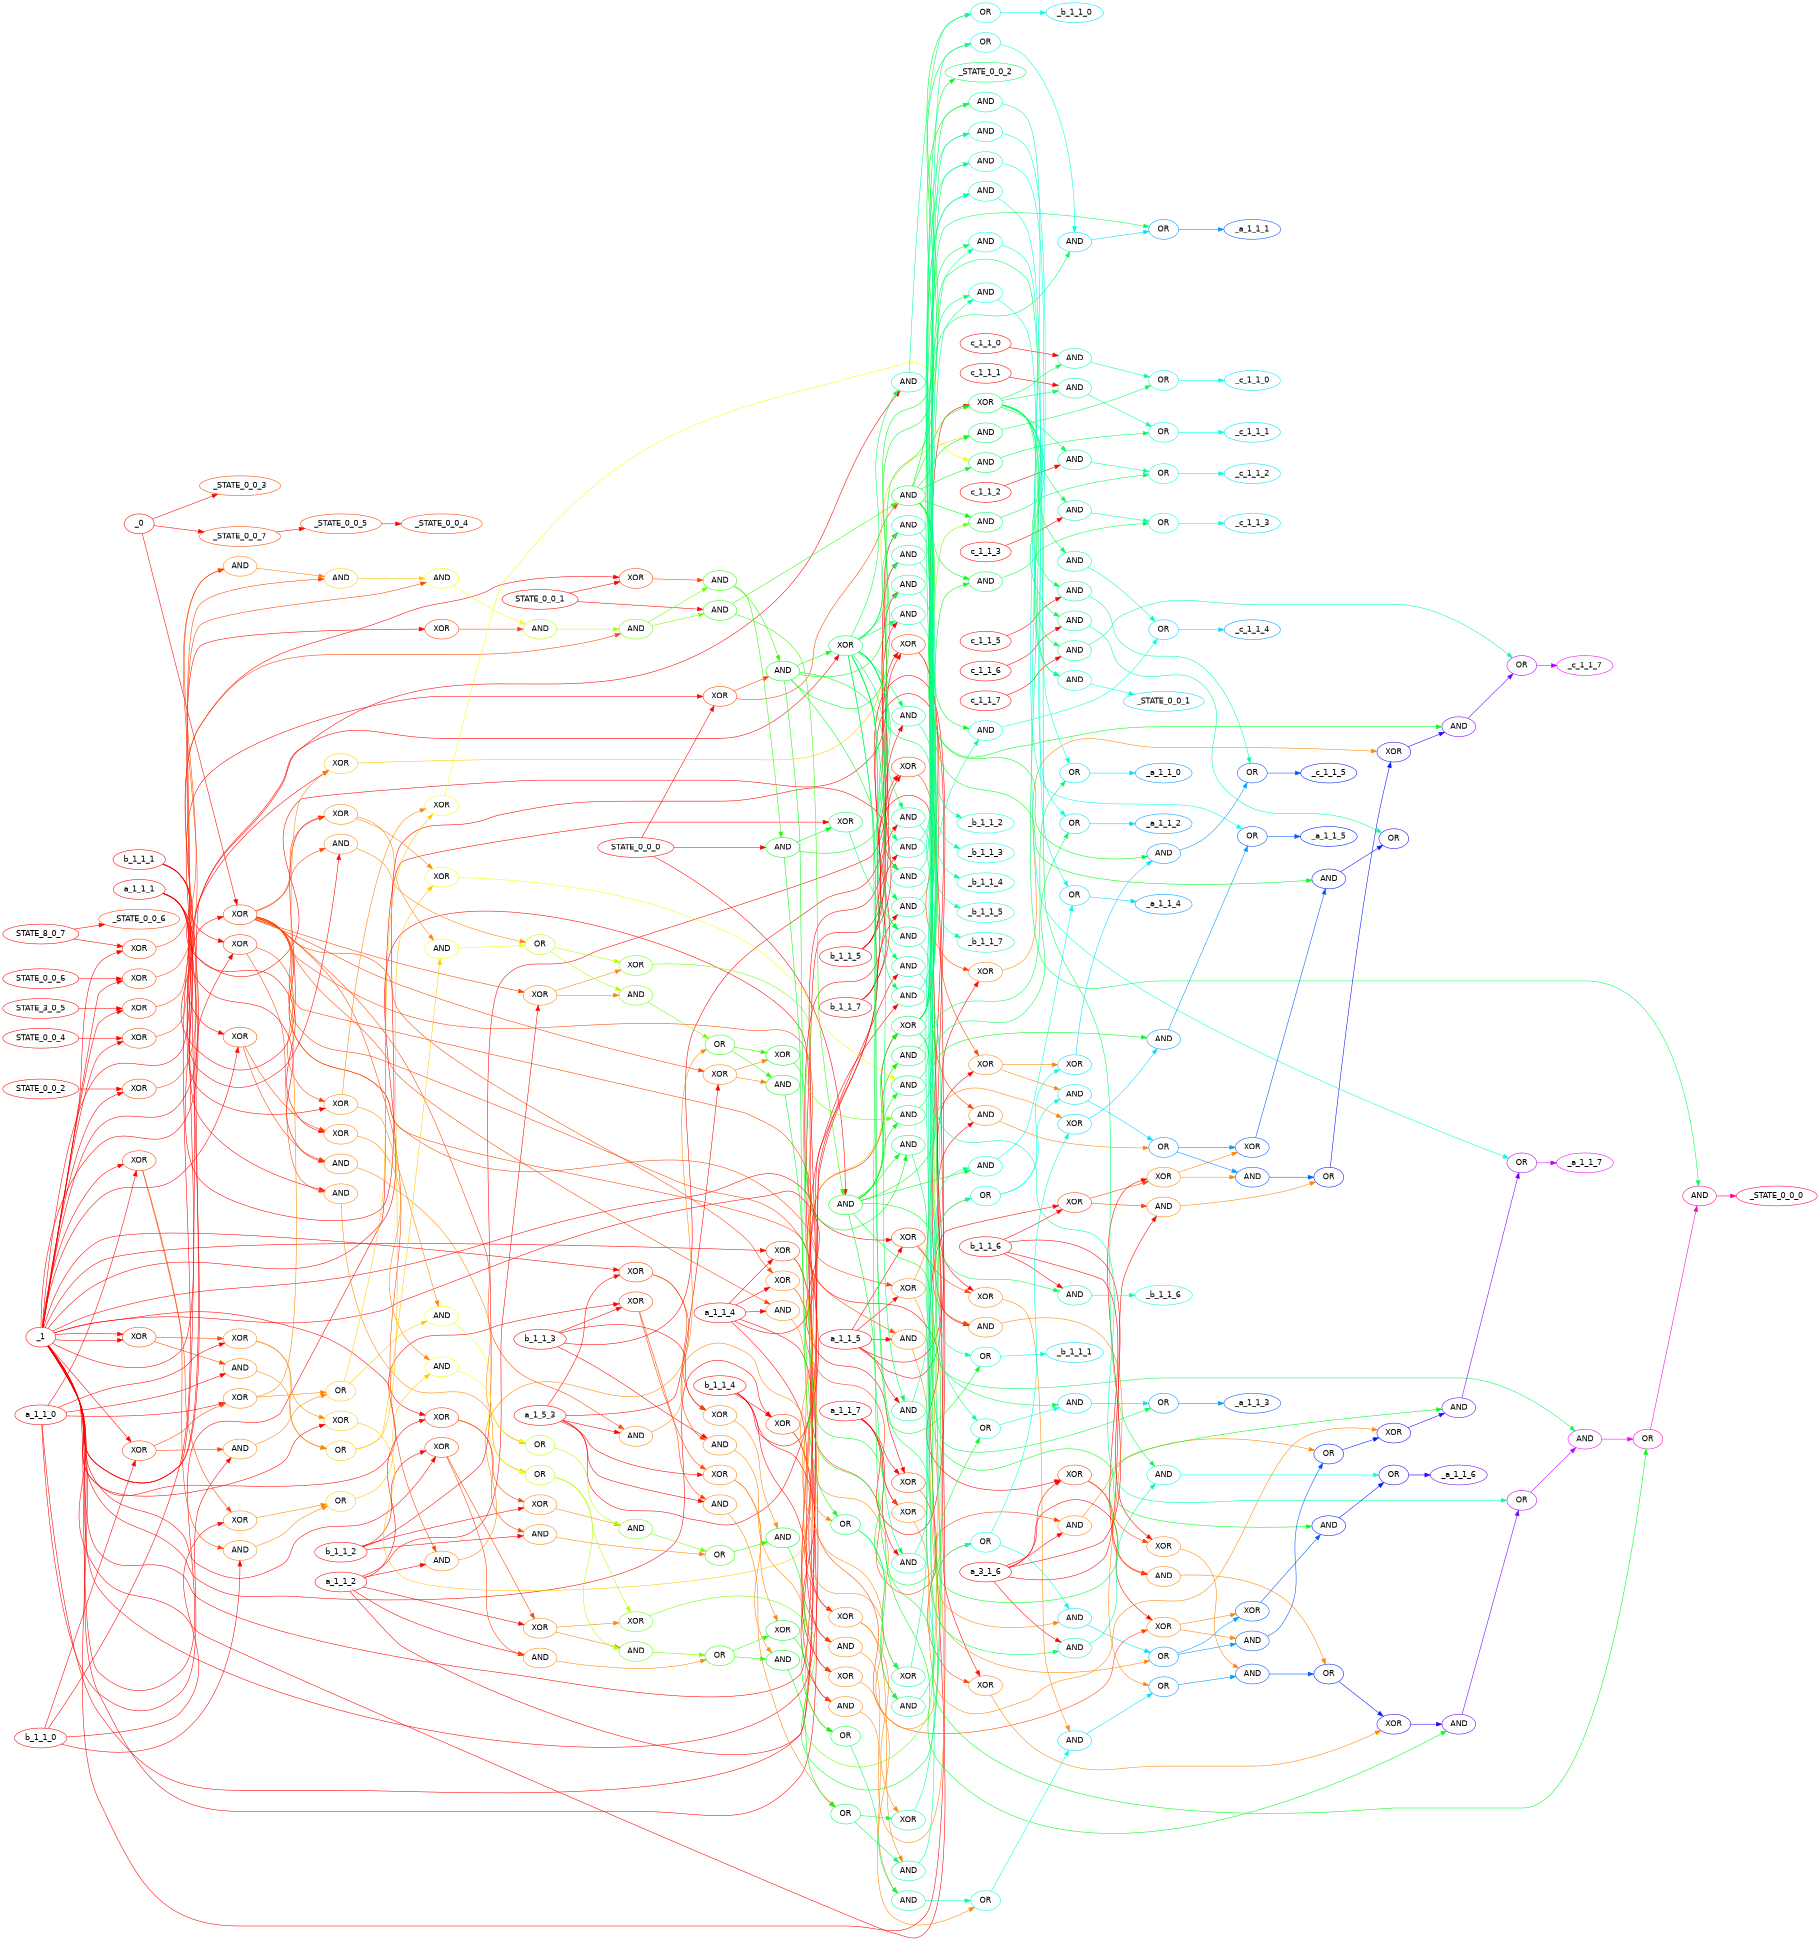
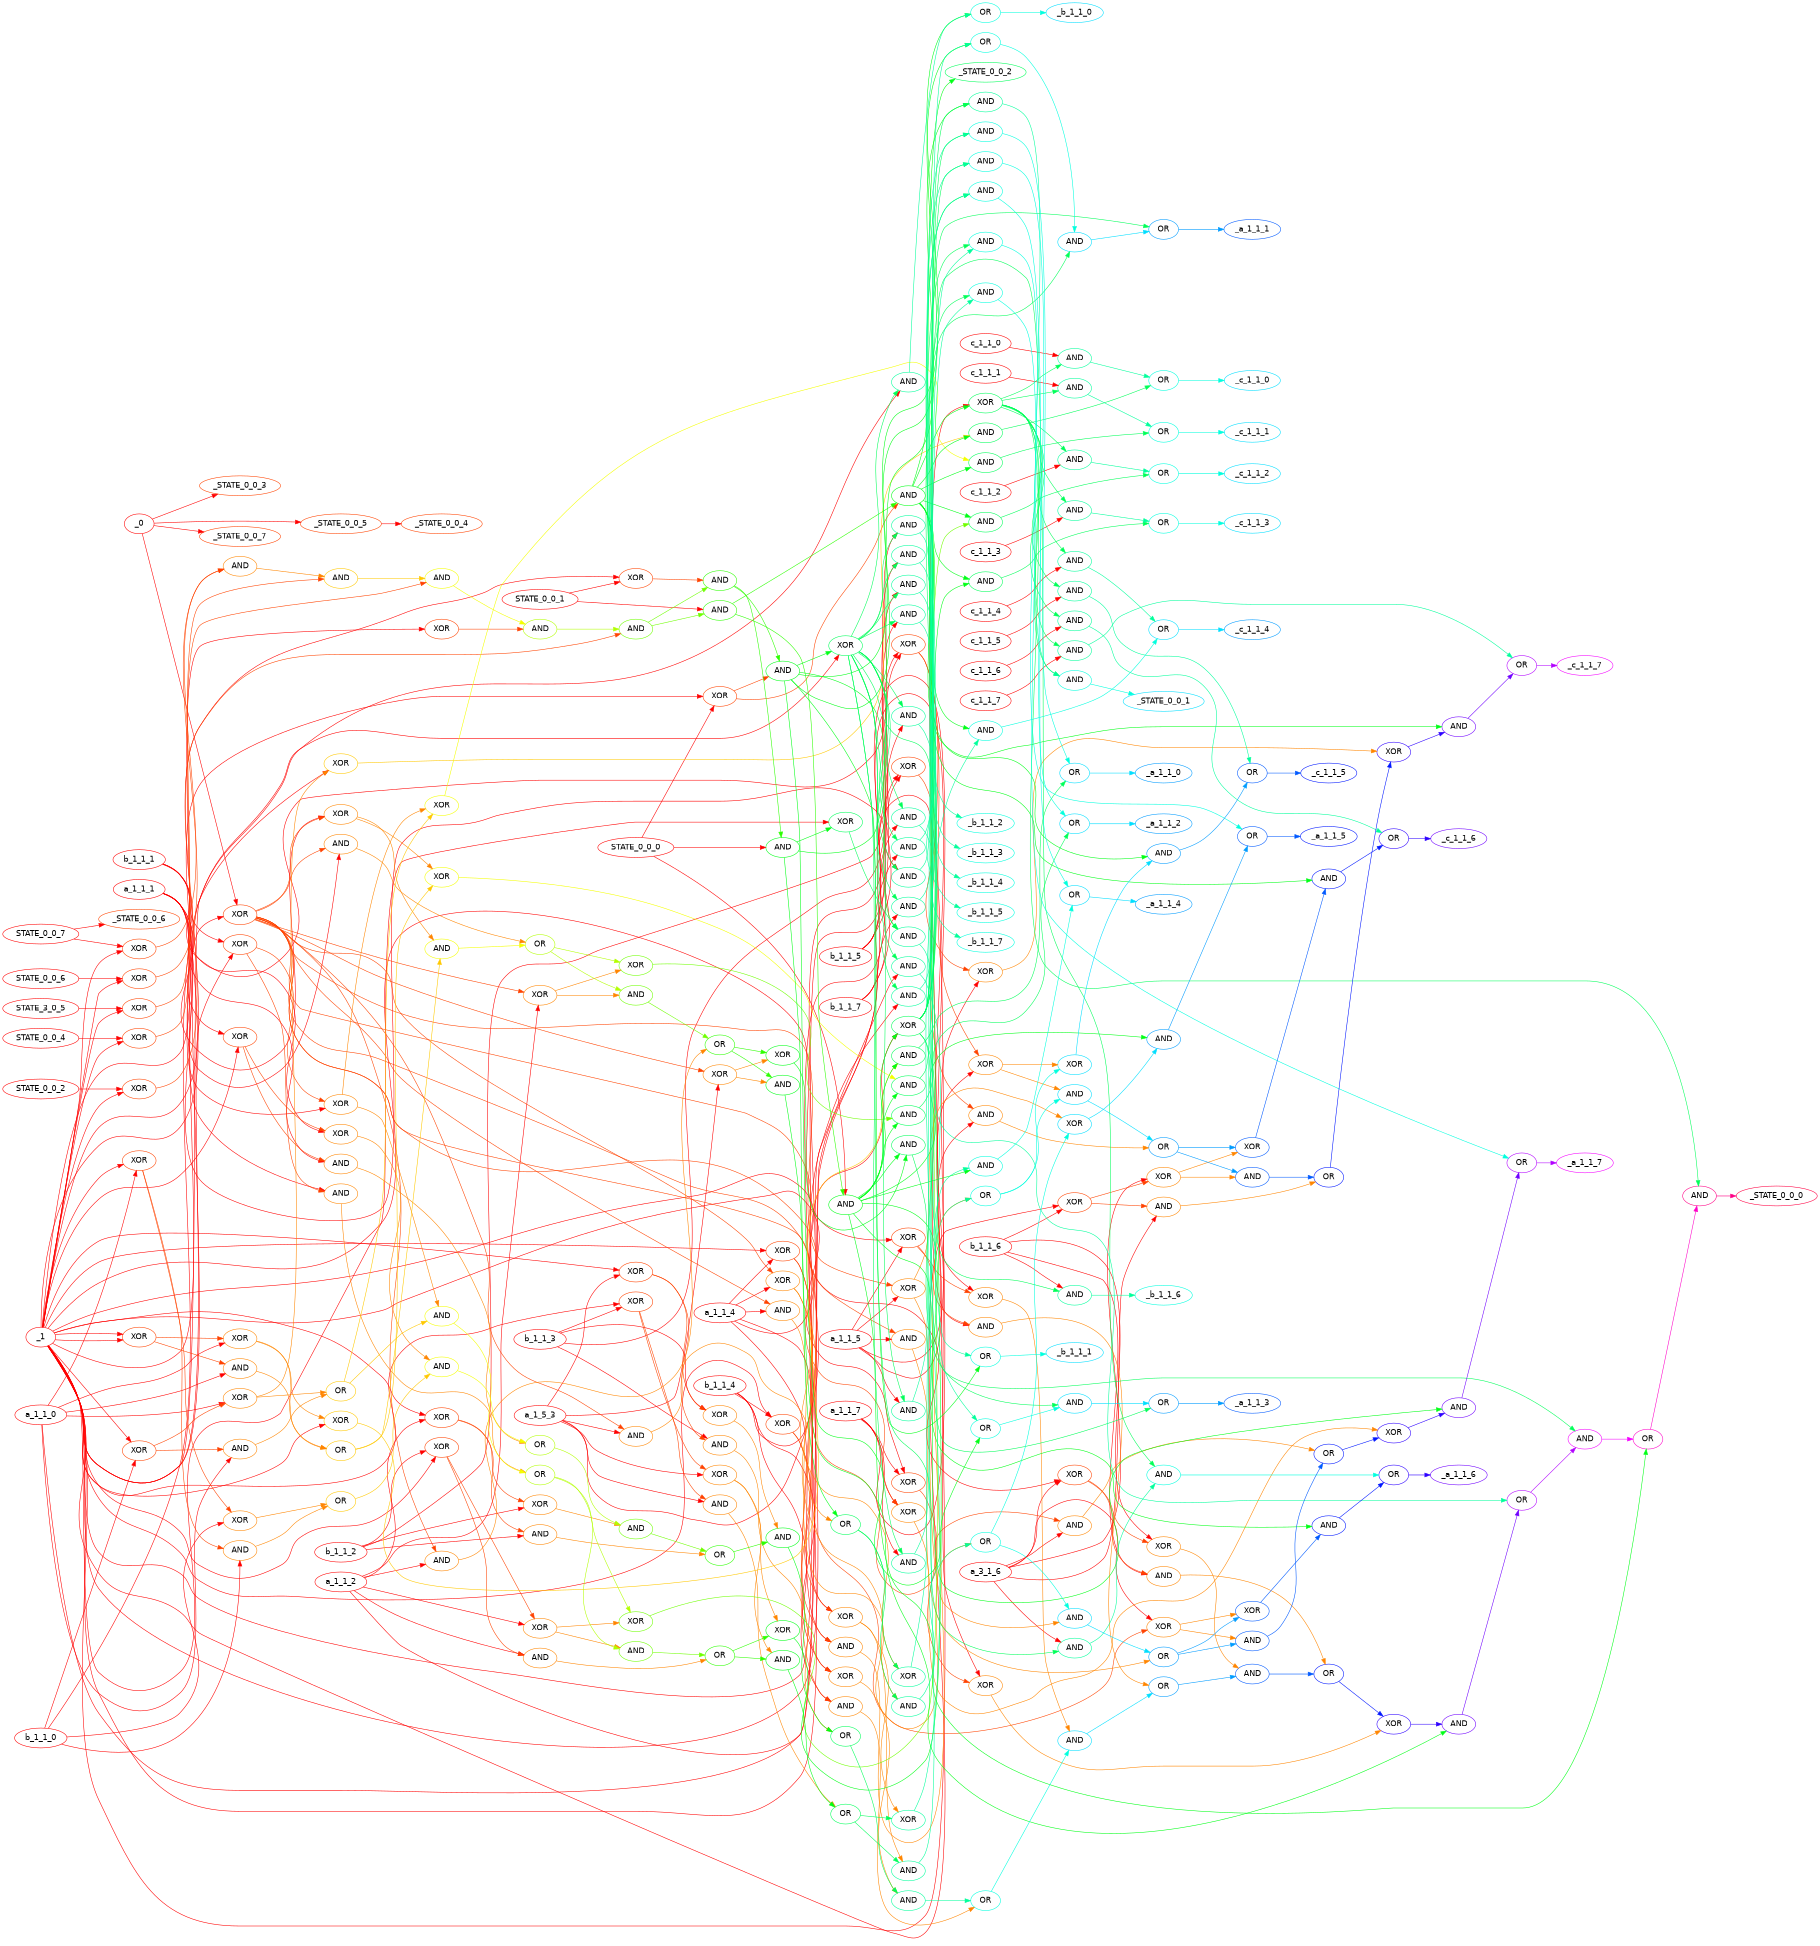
edge "_STATE_0_0_7" -> "_STATE_0_0_5": now "_0" -> "_STATE_0_0_5"
node "c_1_1_4": added
node "_c_1_1_6": added
node "STATE_8_0_7": label "STATE_8_0_7" -> "STATE_0_0_7"
